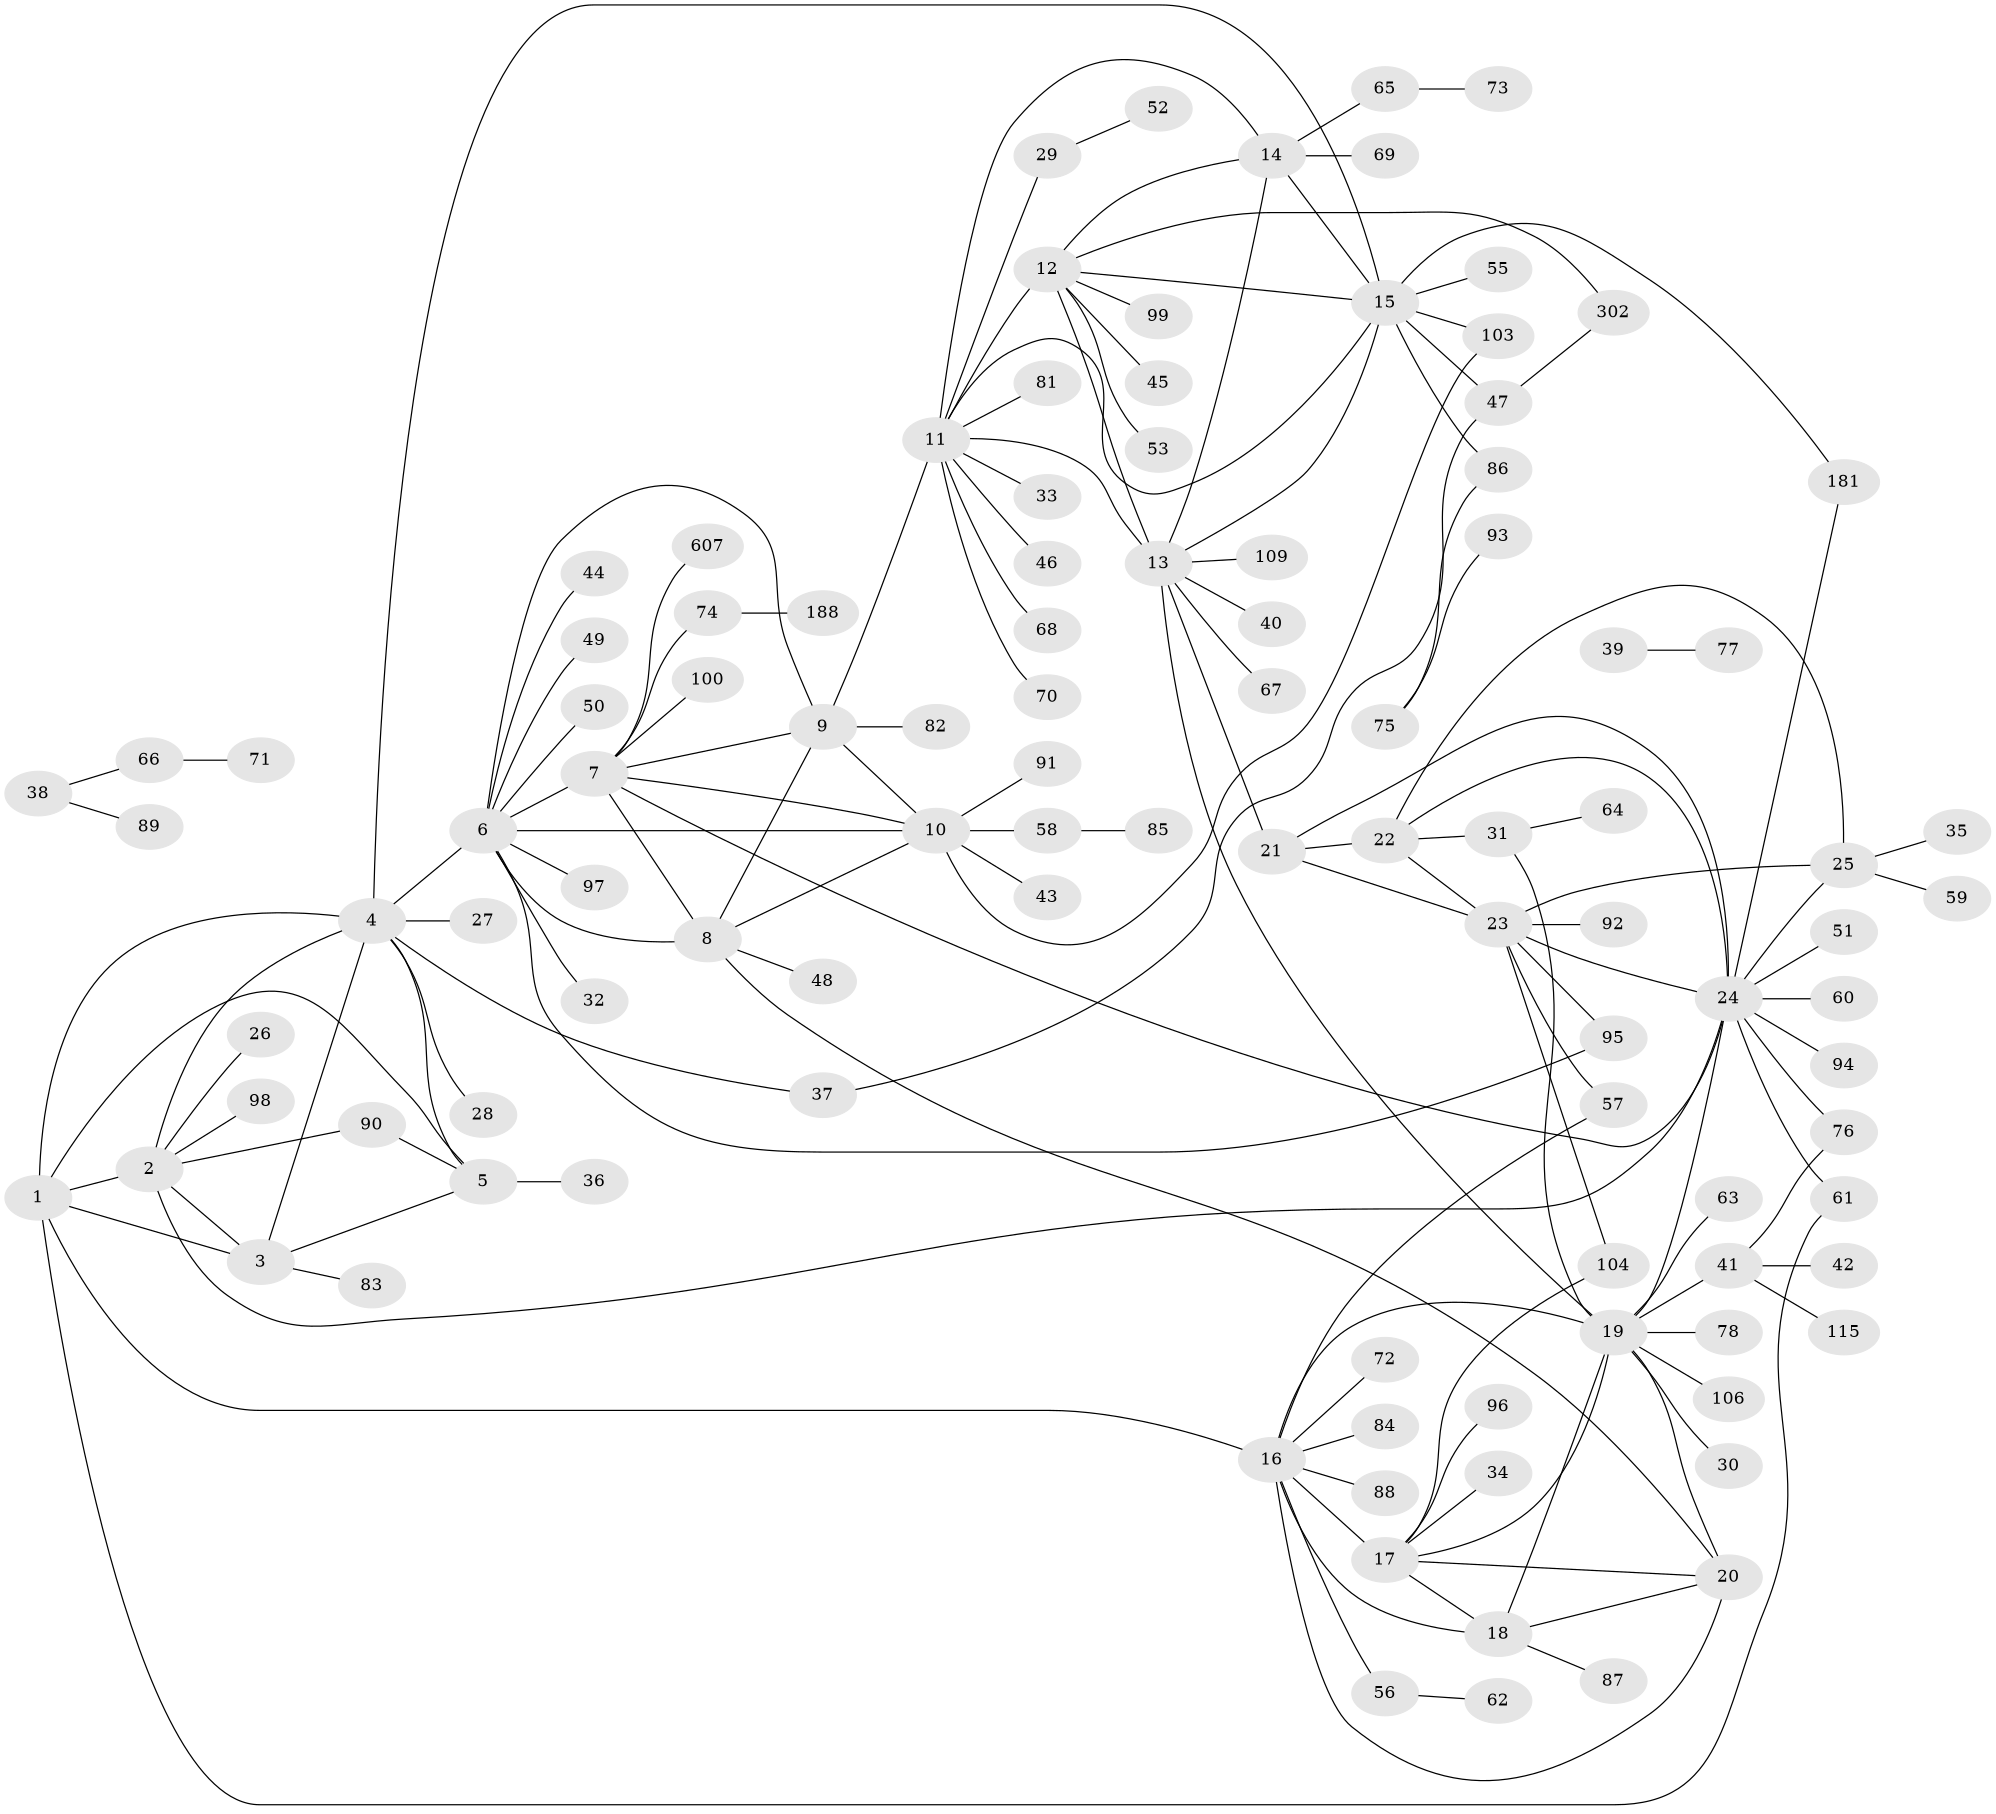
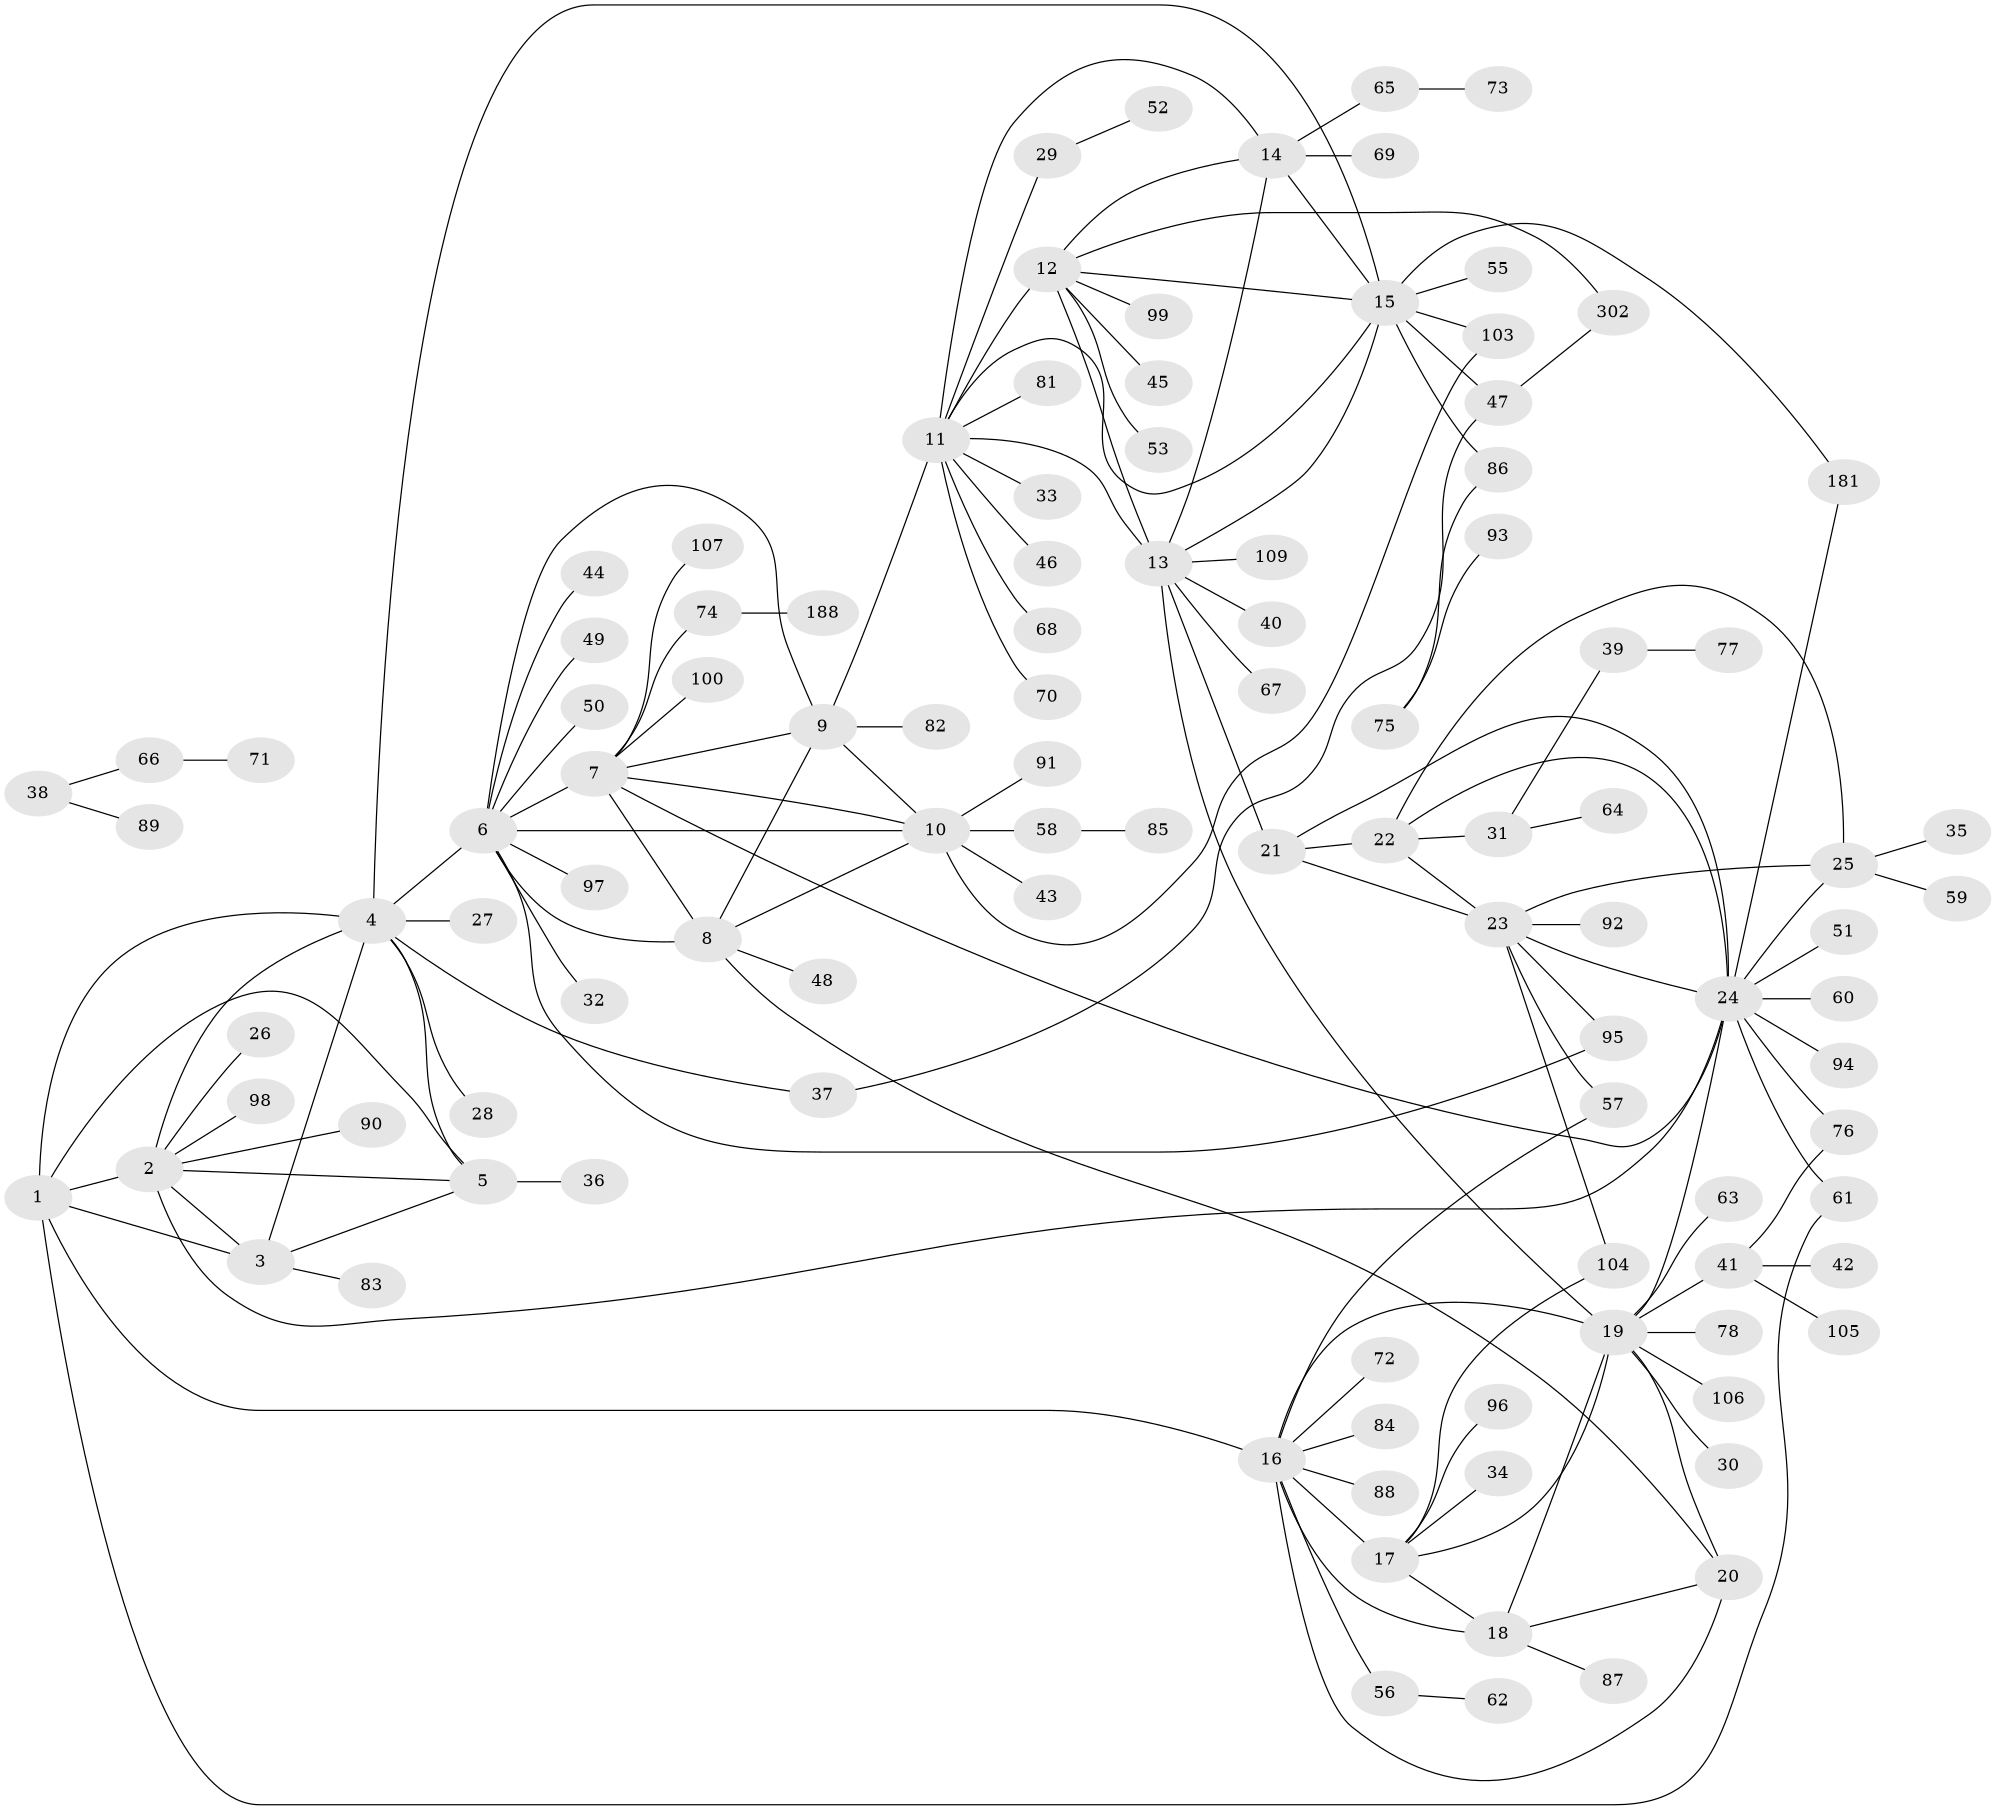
node "607": label "607" -> "107"
edge "31" -- "19": now "31" -- "39"
edge "90" -- "5": now "2" -- "5"
node "115": label "115" -> "105"
edge "17" -- "20": removed
